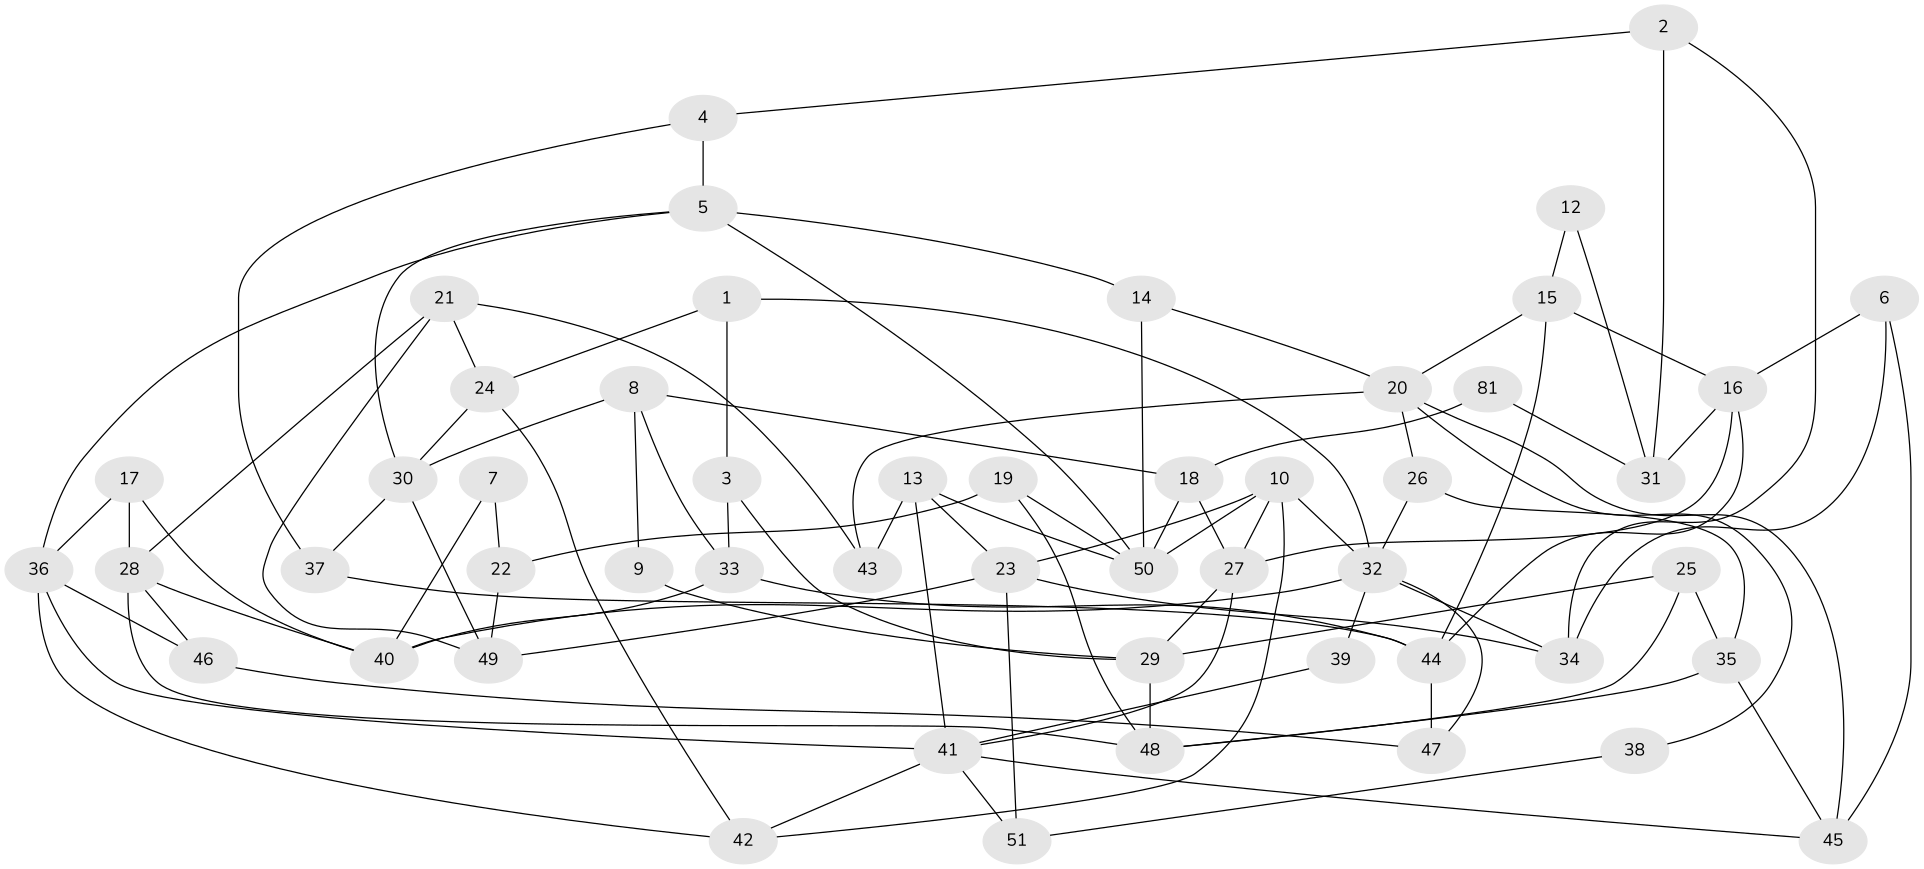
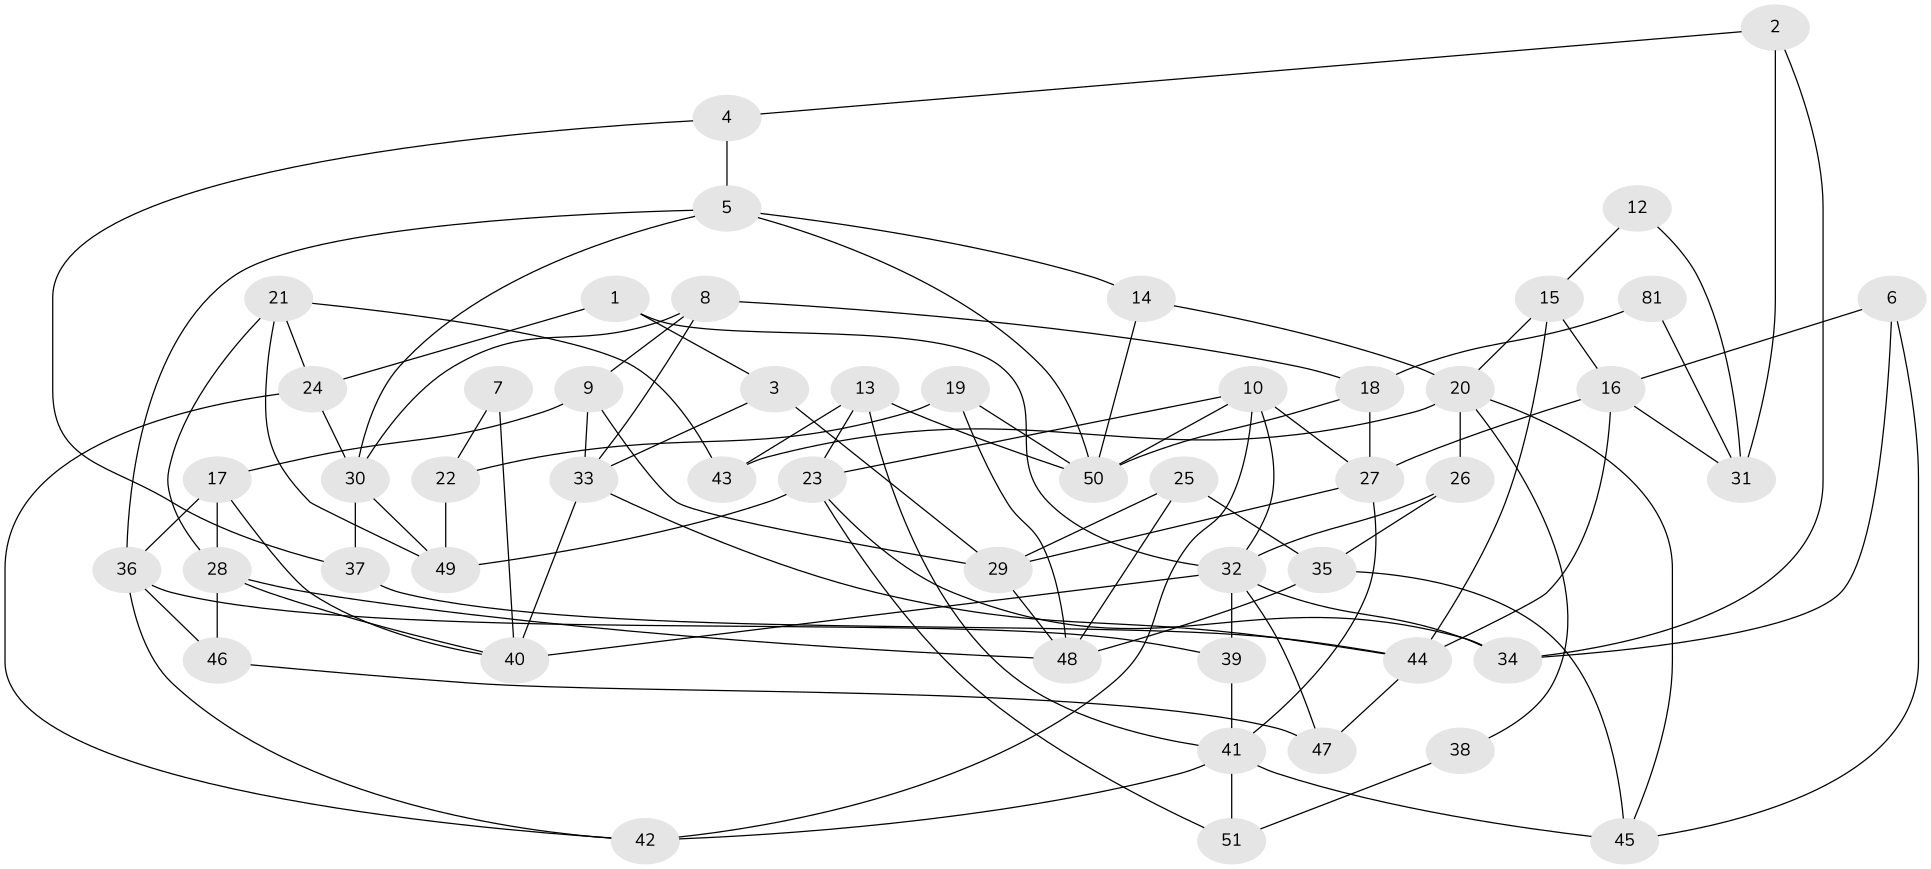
edge "9" -- "33": added
edge "9" -- "17": added
edge "36" -- "41": now "36" -- "39"
